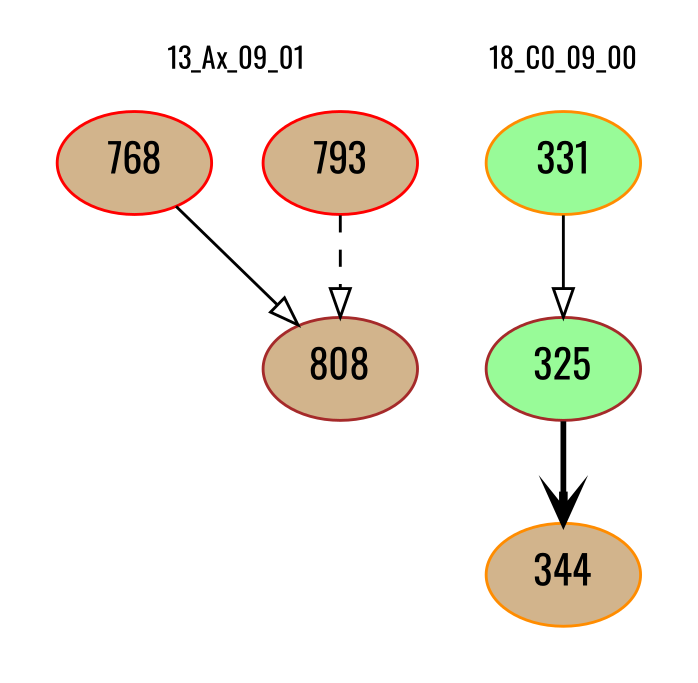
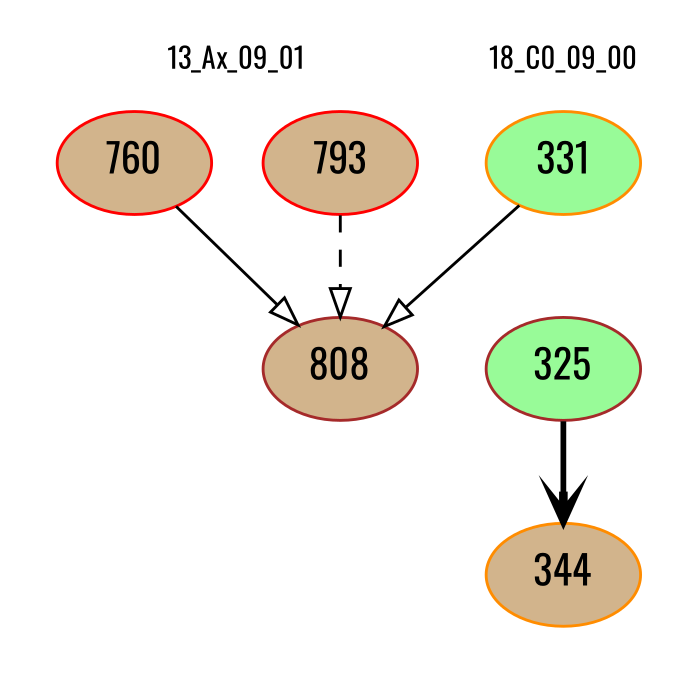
node "768": label "768" -> "760"
edge "331" -> "325": now "331" -> "808"
